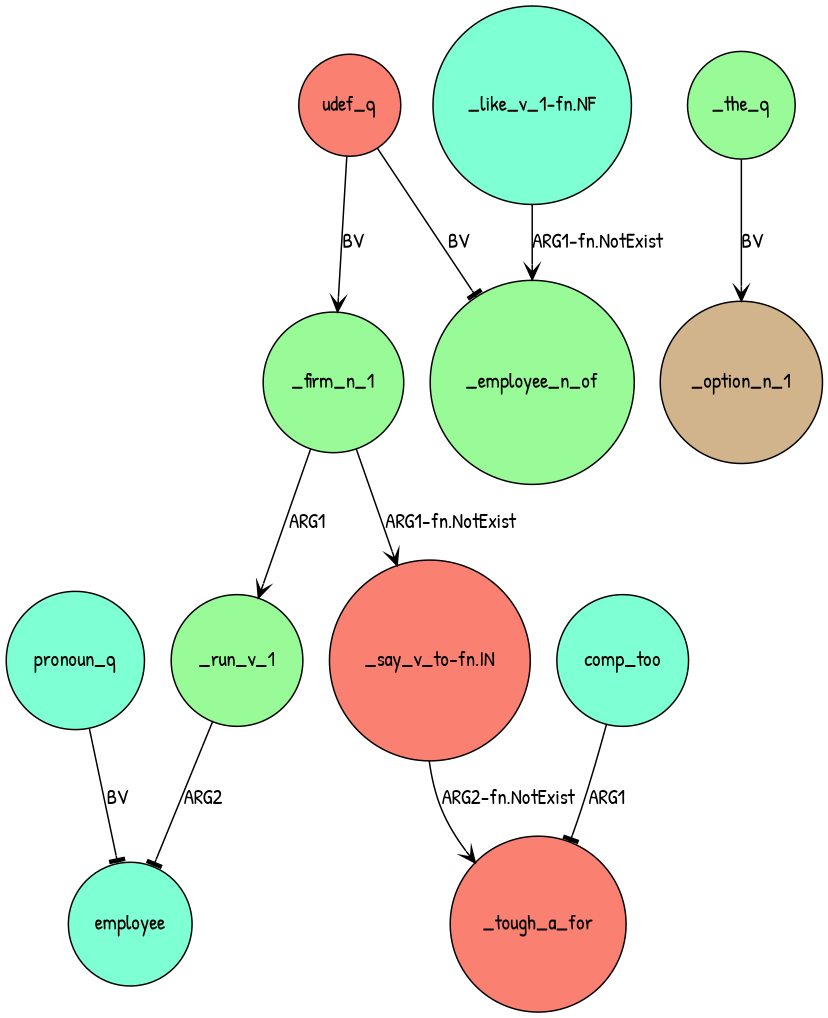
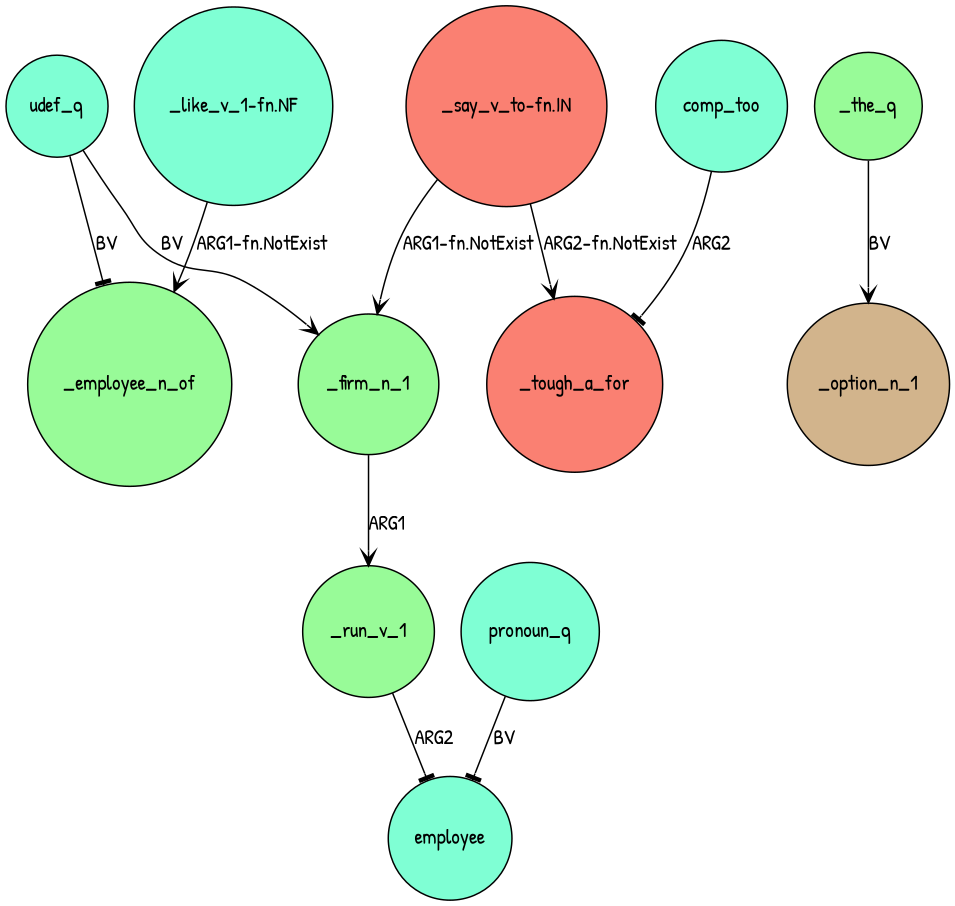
node "udef_q": fillcolor salmon -> aquamarine
edge "_firm_n_1" -> "_say_v_to-fn.IN": reversed
edge "comp_too" -> "_tough_a_for": label "ARG1" -> "ARG2"
